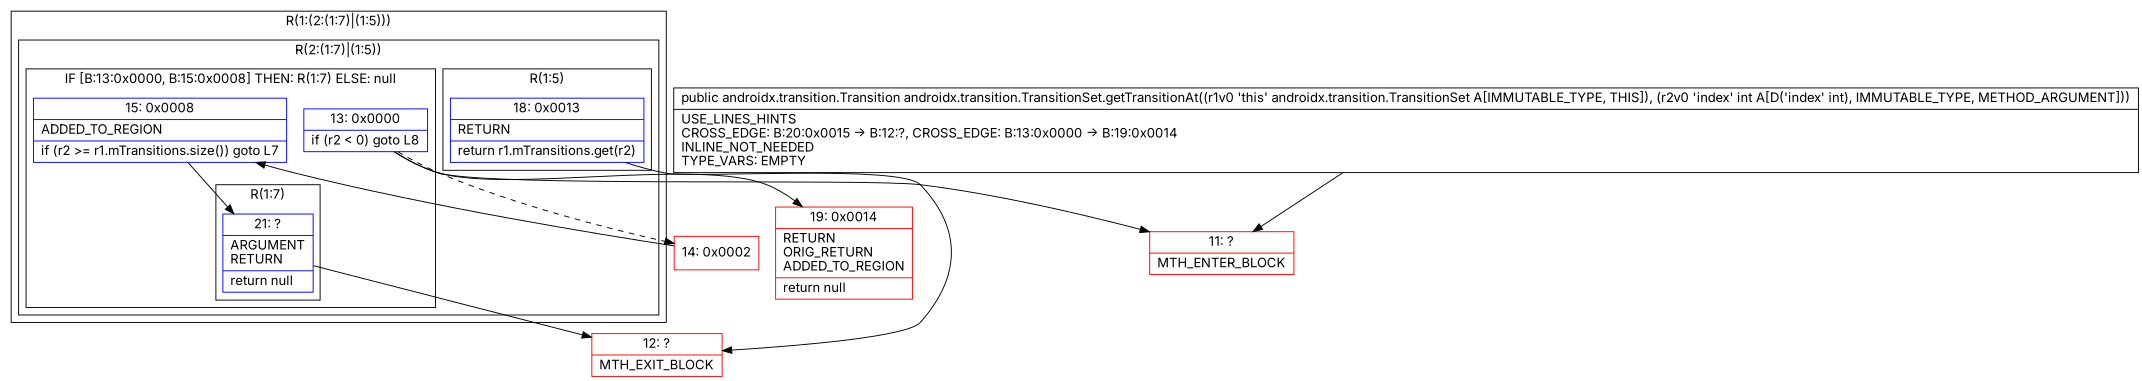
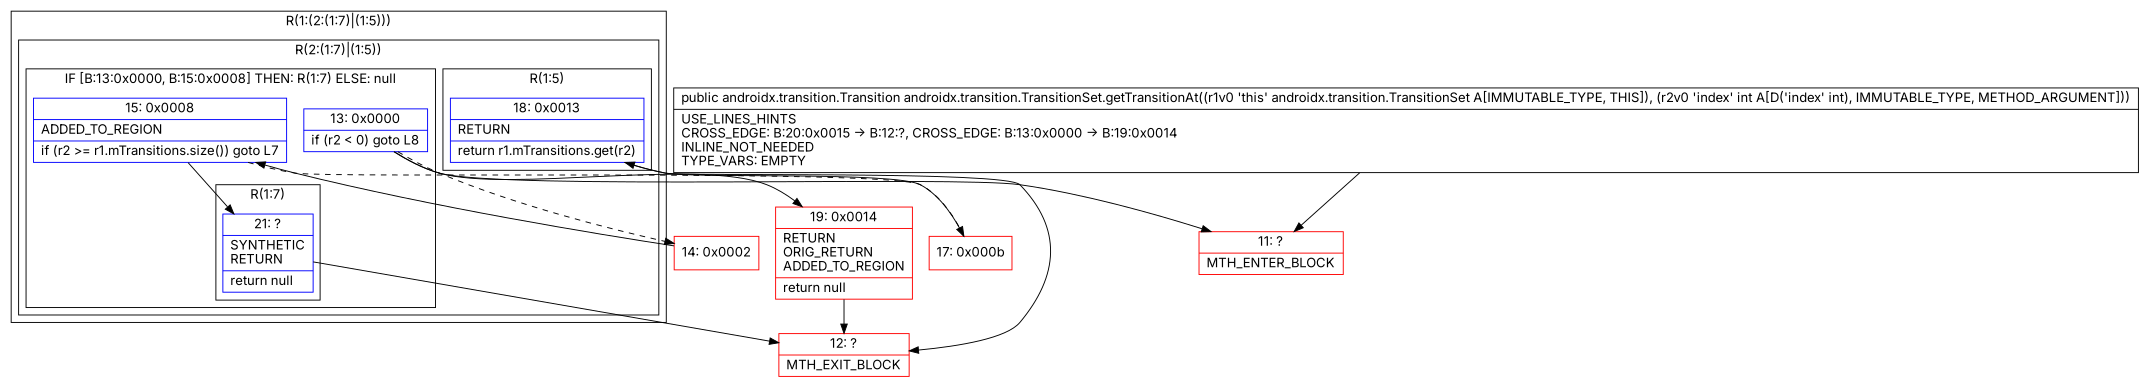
node "21: ?": text "ARGUMENT" -> "SYNTHETIC"
node "17: 0x000b": added
edge "19: 0x0014" -> "12: ?": added
